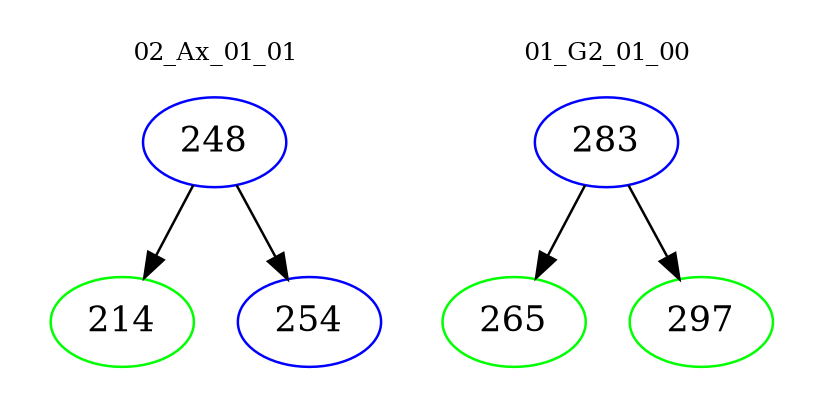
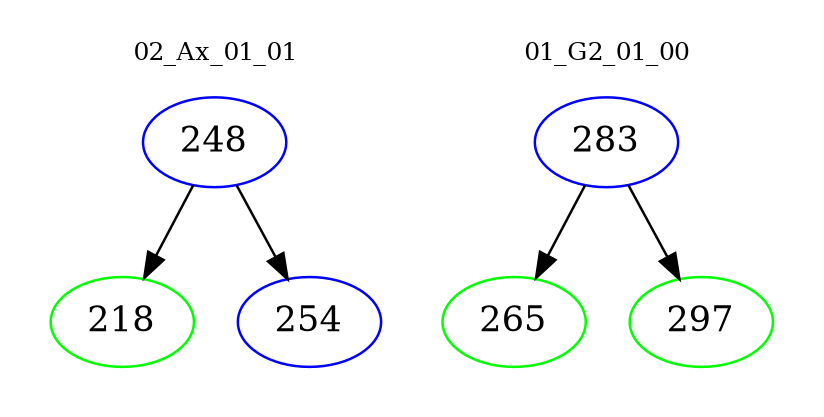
node "214": label "214" -> "218"
